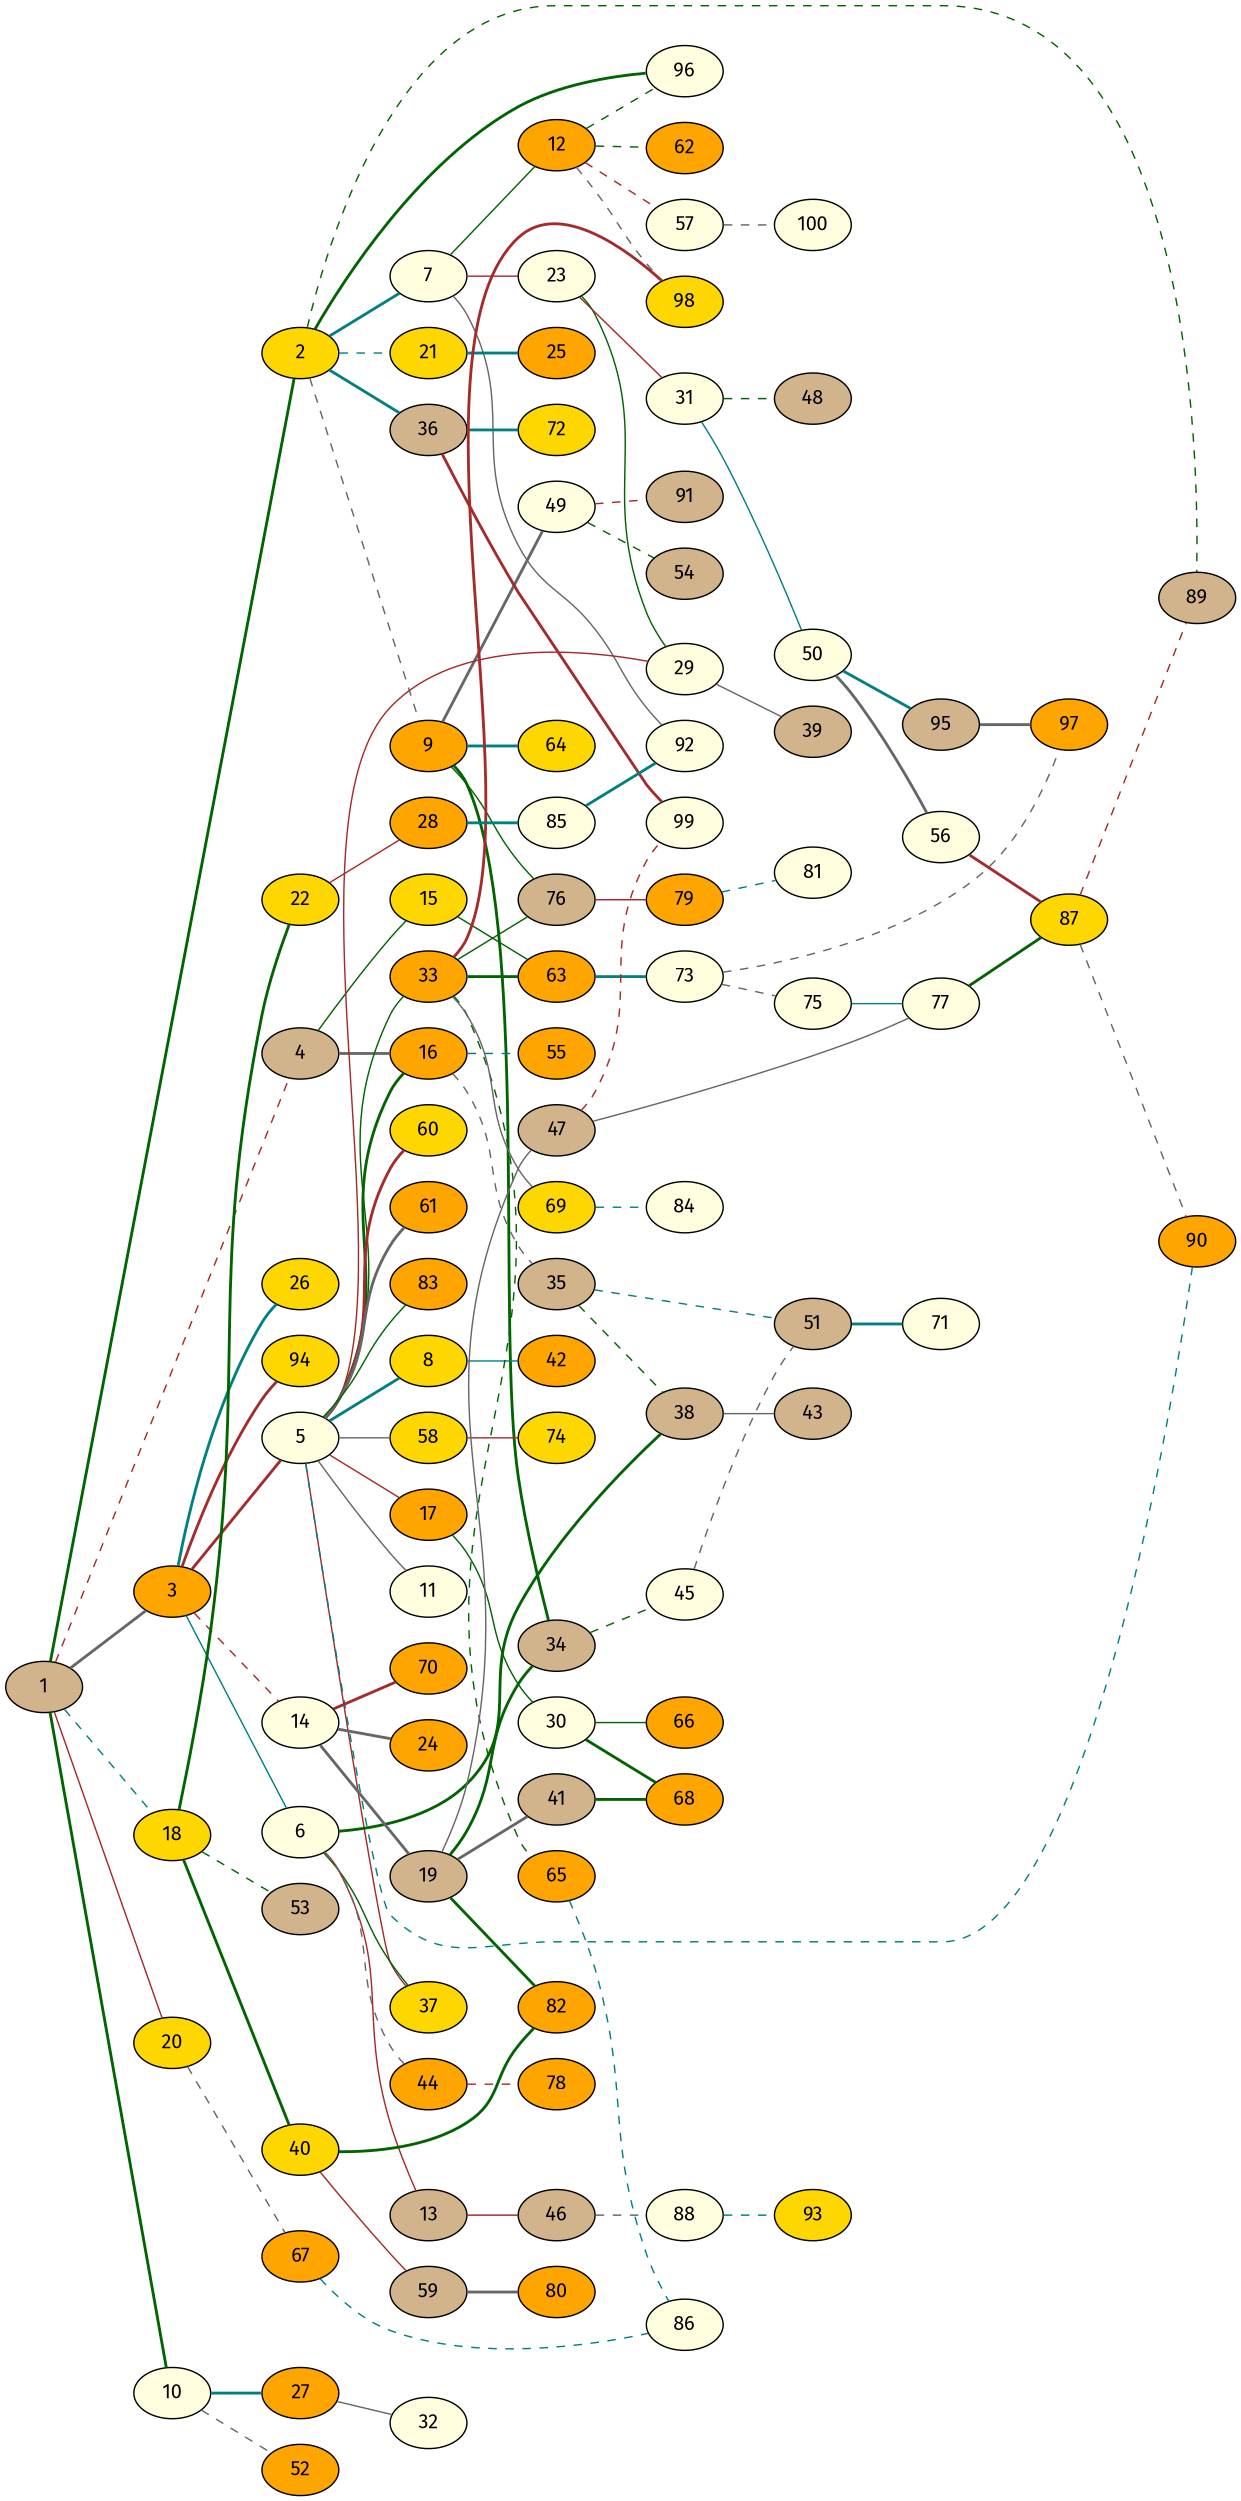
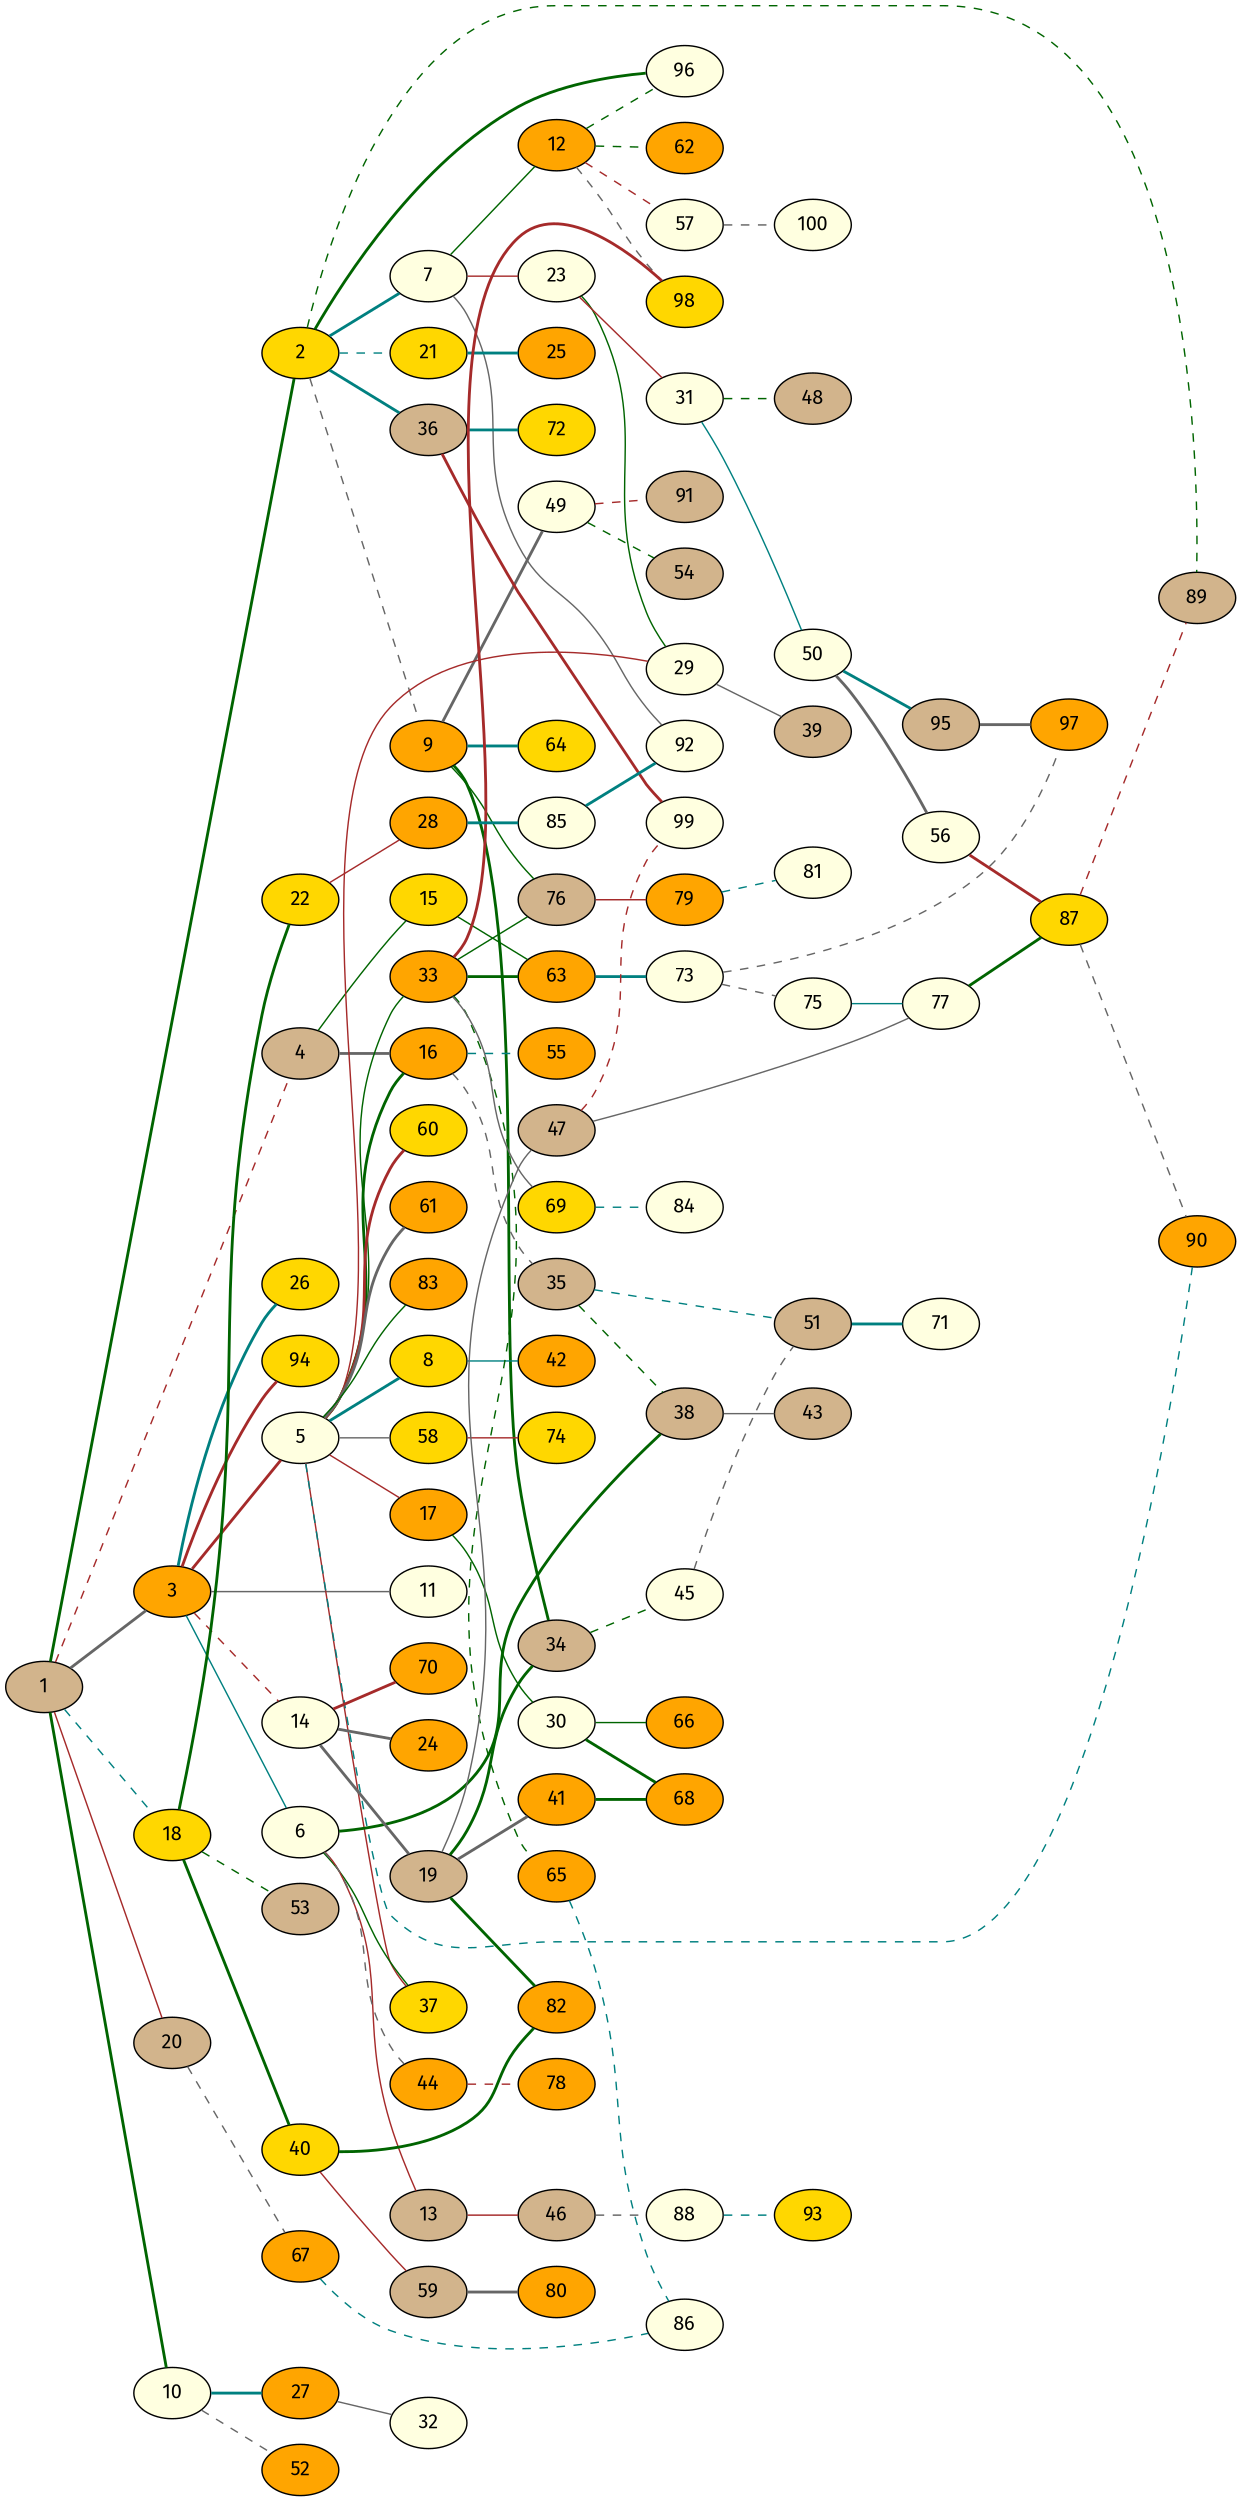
edge "5" -- "11": now "3" -- "11"
node "41": fillcolor tan -> orange
node "20": fillcolor gold -> tan
